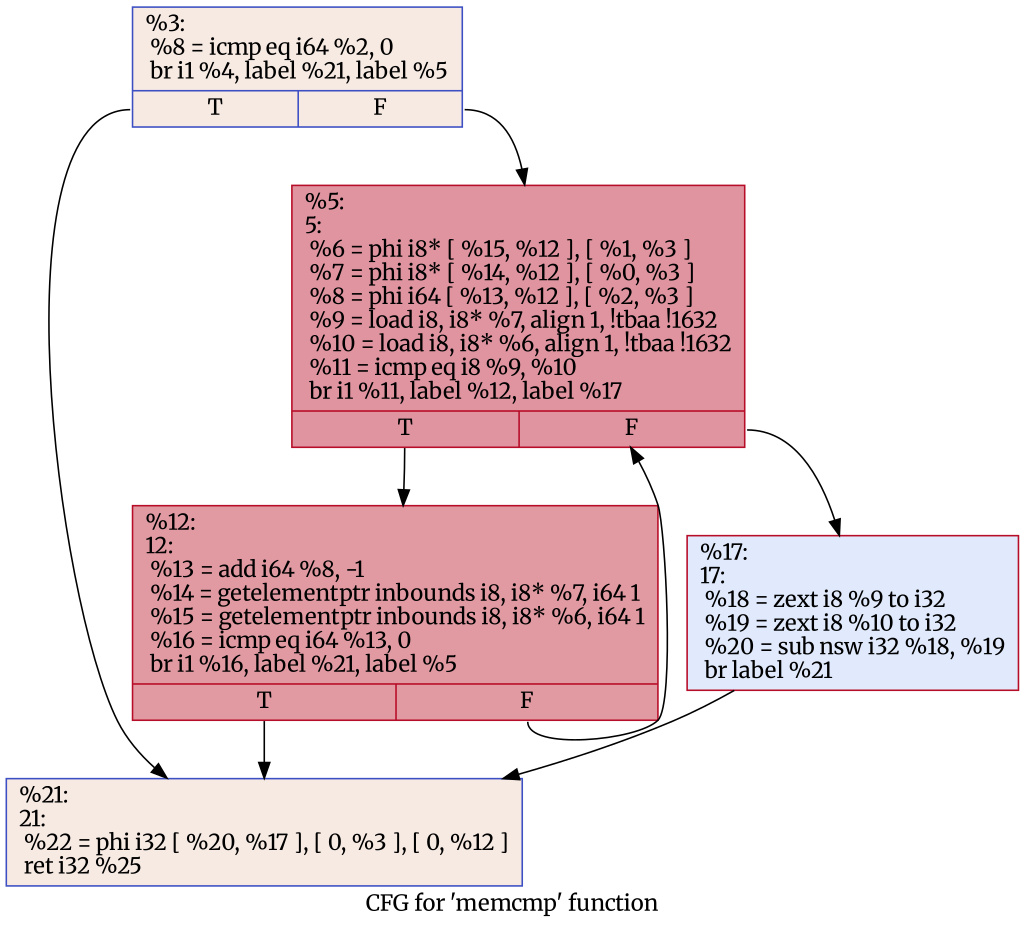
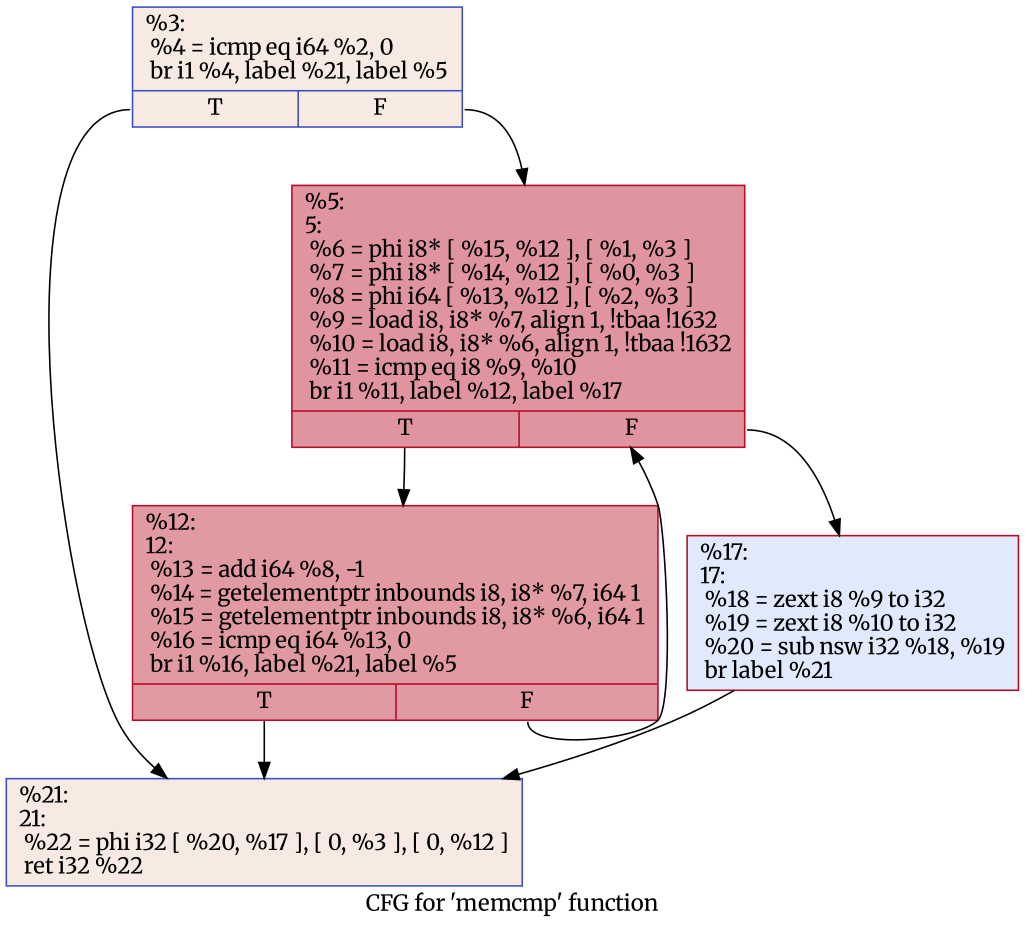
node "%3:": text "%8 = icmp eq i64 %2, 0" -> "%4 = icmp eq i64 %2, 0"
node "%21:": text "ret i32 %25" -> "ret i32 %22"
